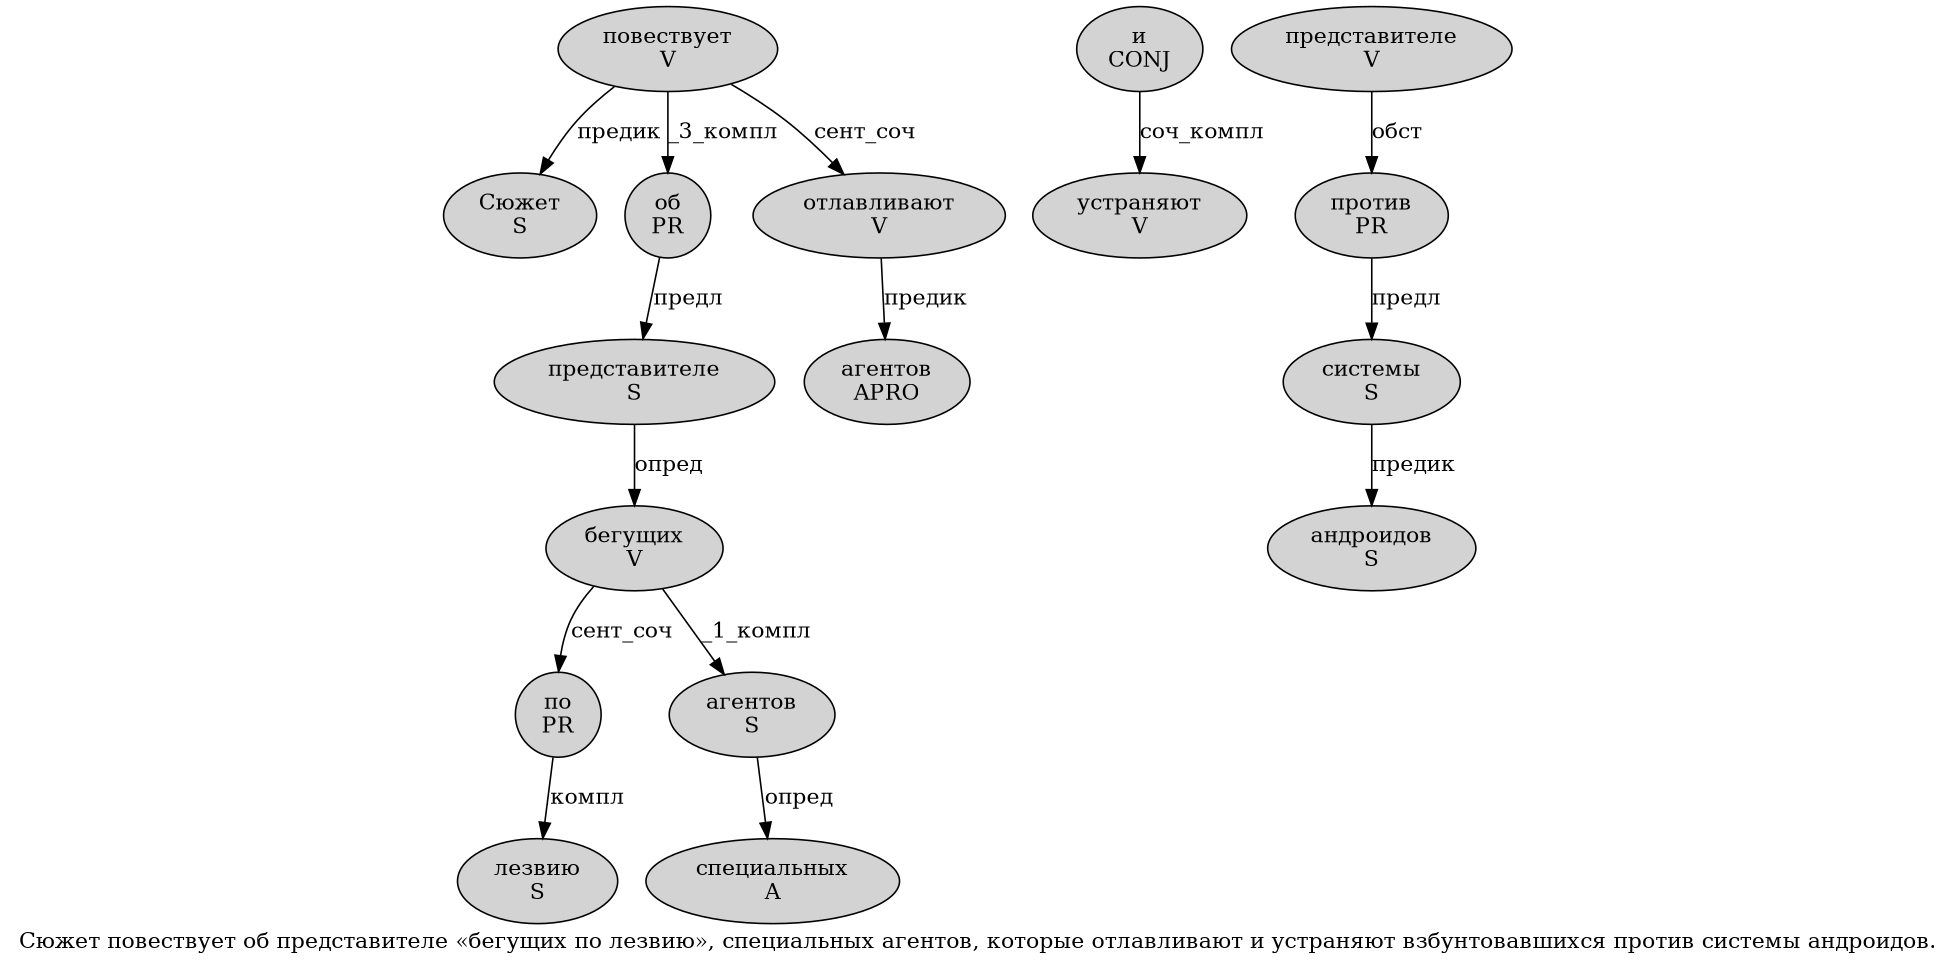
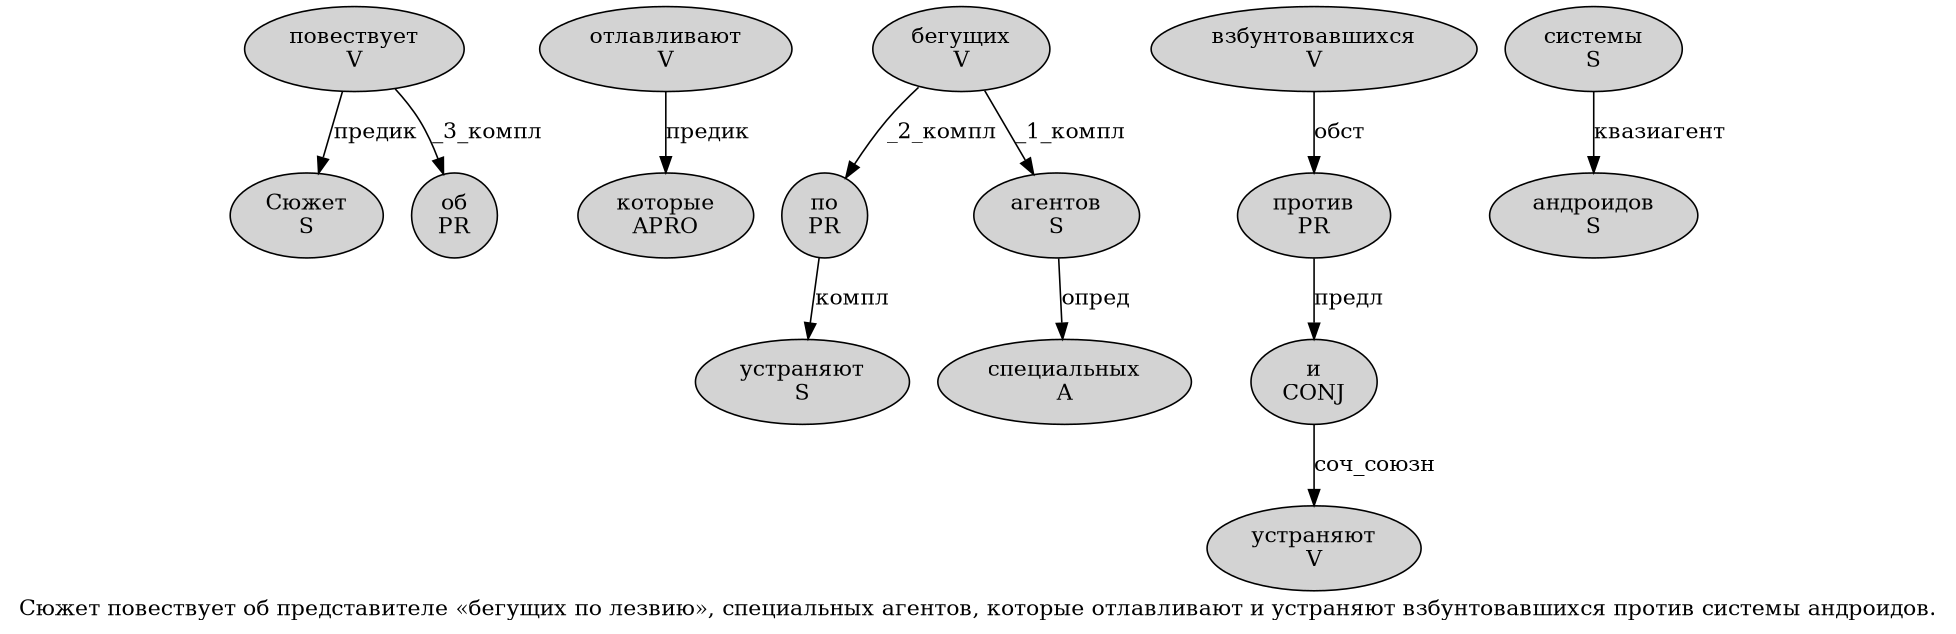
node "представителе V": label "представителе V" -> "взбунтовавшихся V"
edge "повествует V" -> "отлавливают V": removed, label "сент_соч"
edge "и CONJ" -> "устраняют V": label "соч_компл" -> "соч_союзн"
edge "против PR" -> "системы S": now "против PR" -> "и CONJ"
node "представителе S": removed
node "агентов APRO": label "агентов APRO" -> "которые APRO"
edge "системы S" -> "андроидов S": label "предик" -> "квазиагент"
edge "бегущих V" -> "по PR": label "сент_соч" -> "_2_компл"
node "лезвию S": label "лезвию S" -> "устраняют S"
